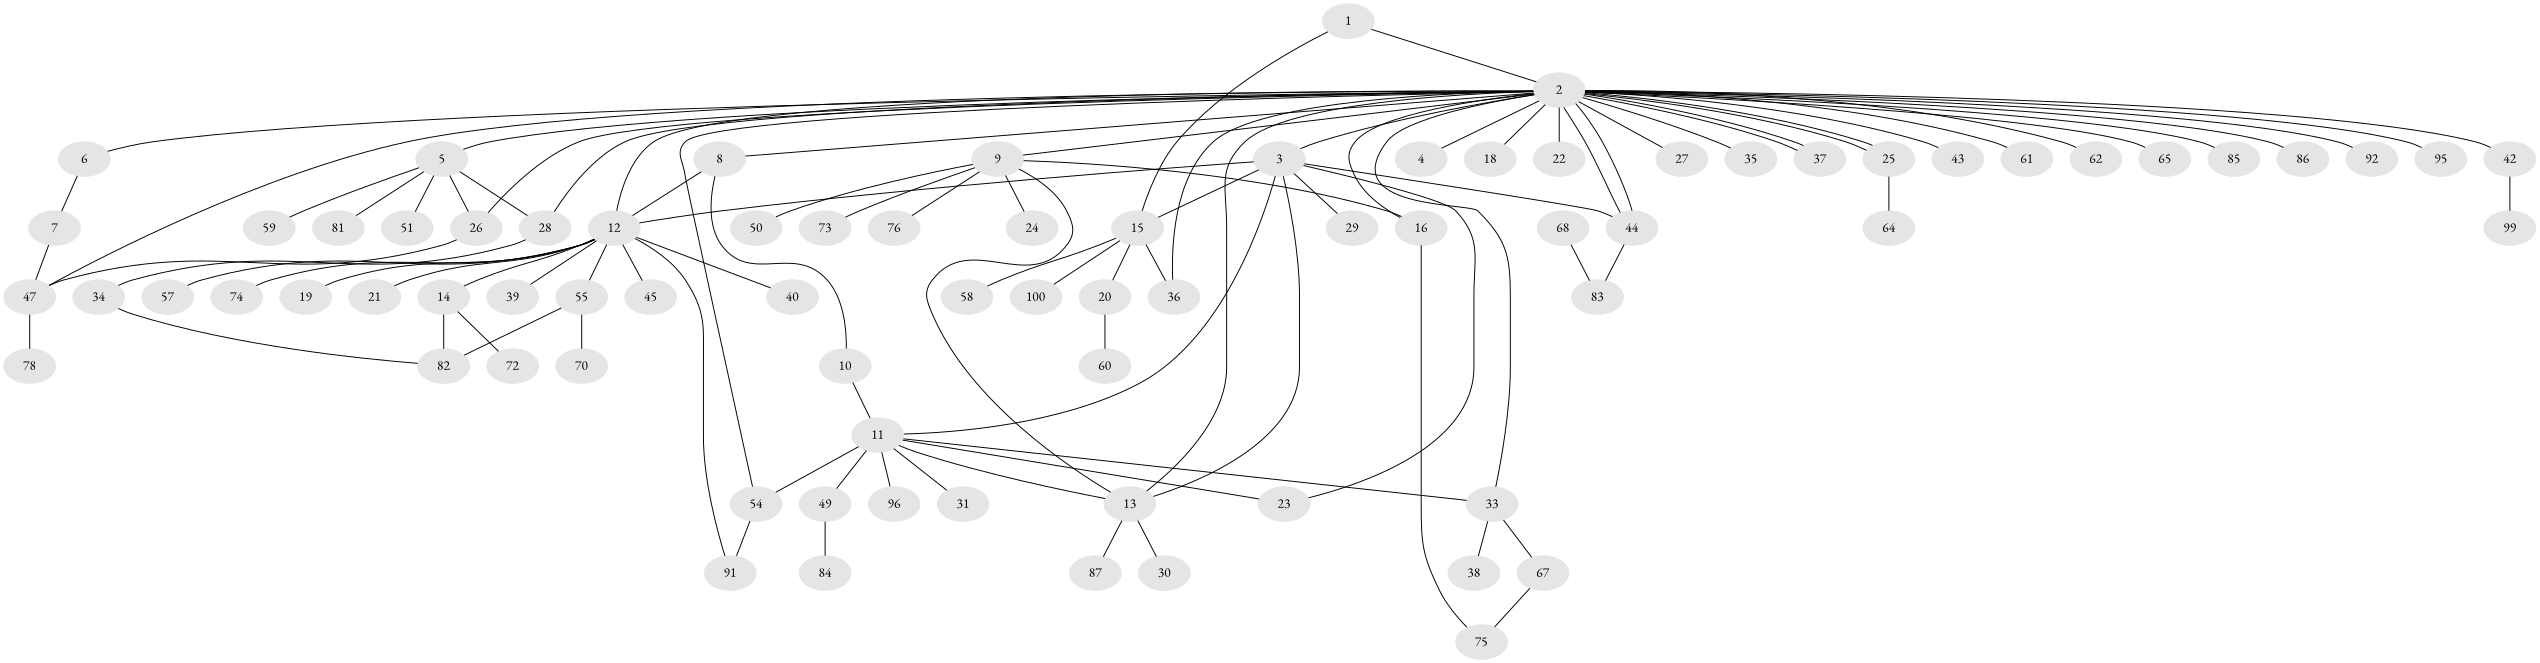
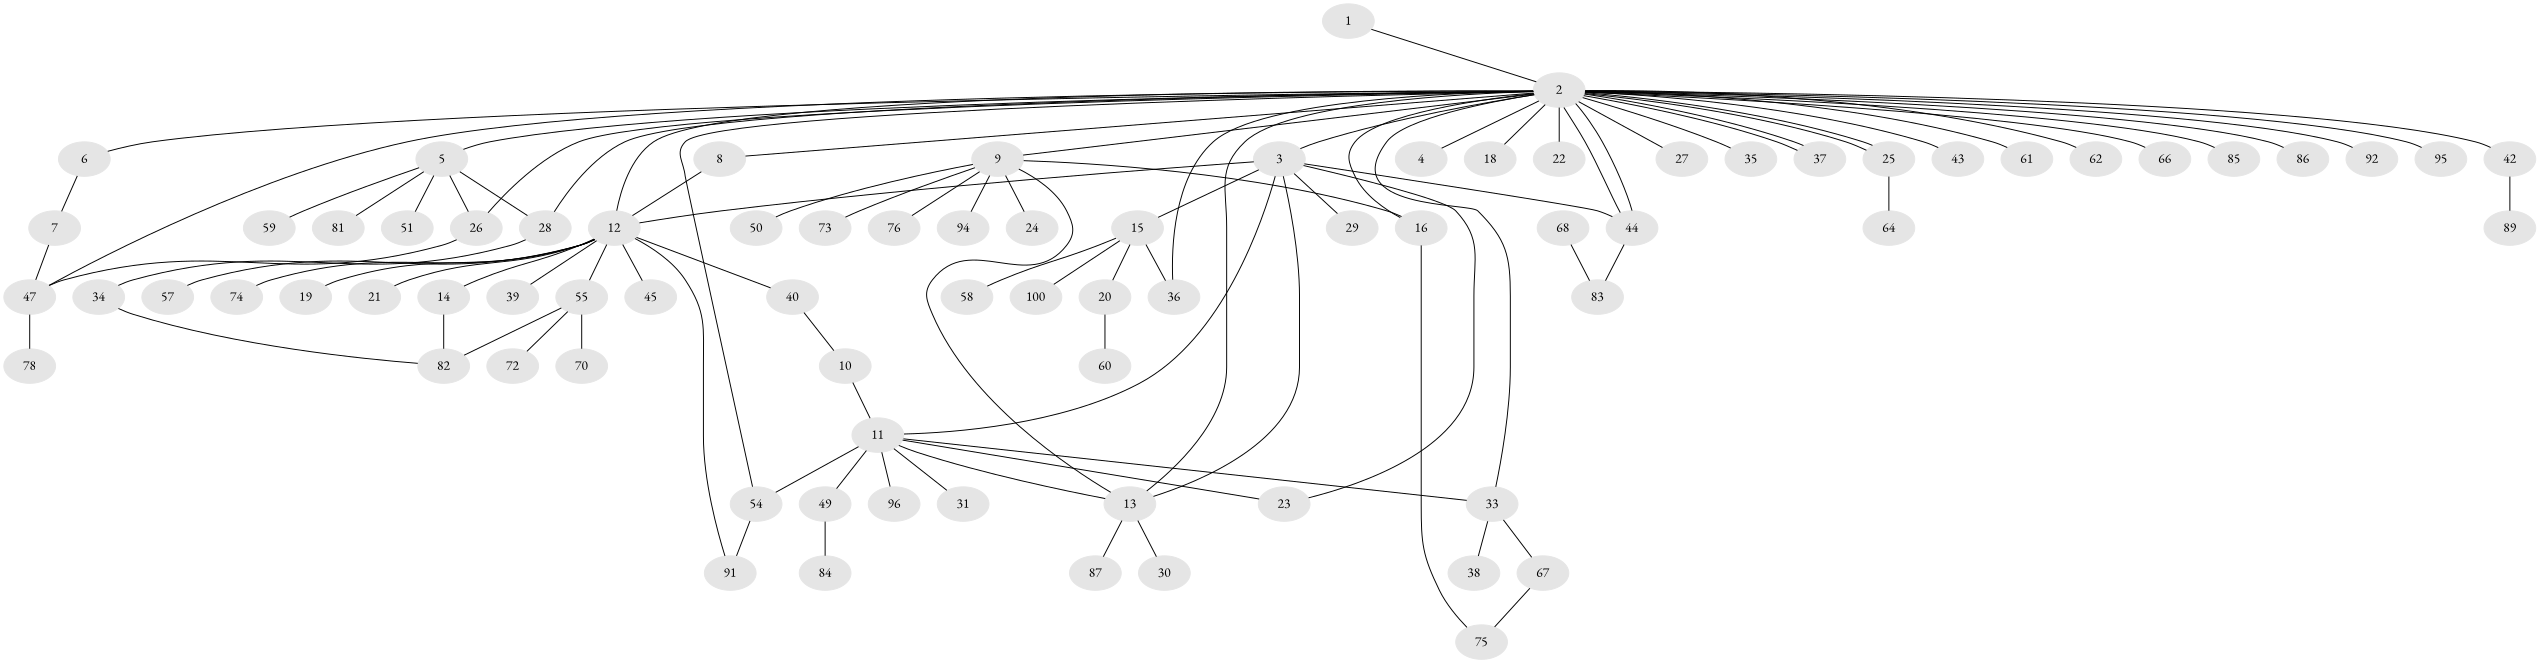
edge "1" -- "15": removed
node "65": label "65" -> "66"
node "94": added
node "99": label "99" -> "89"
edge "8" -- "10": now "40" -- "10"
edge "14" -- "72": now "55" -- "72"
